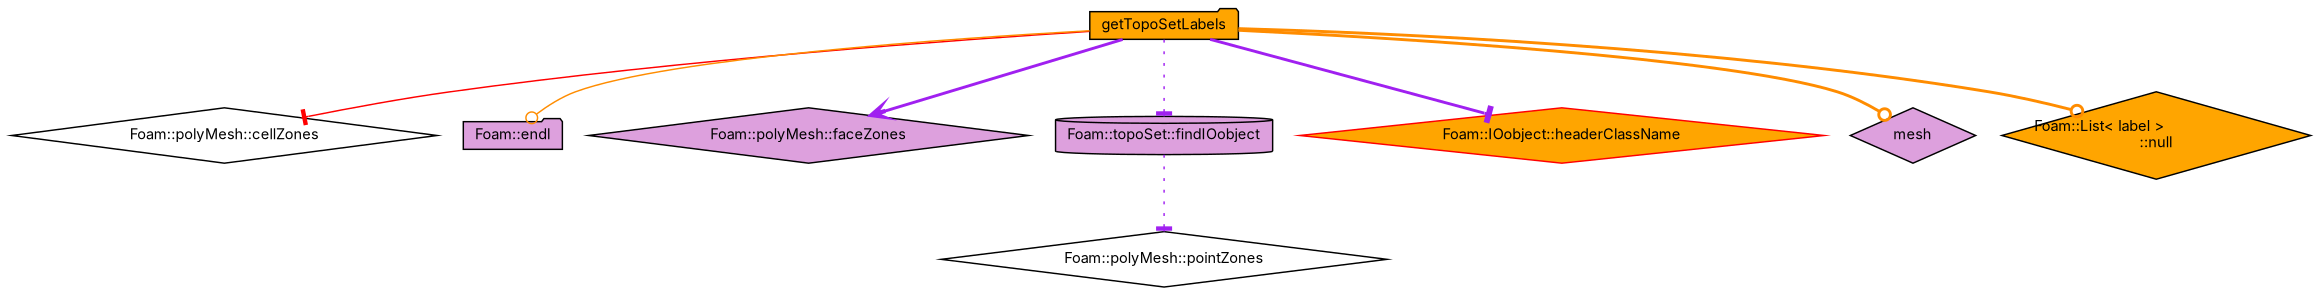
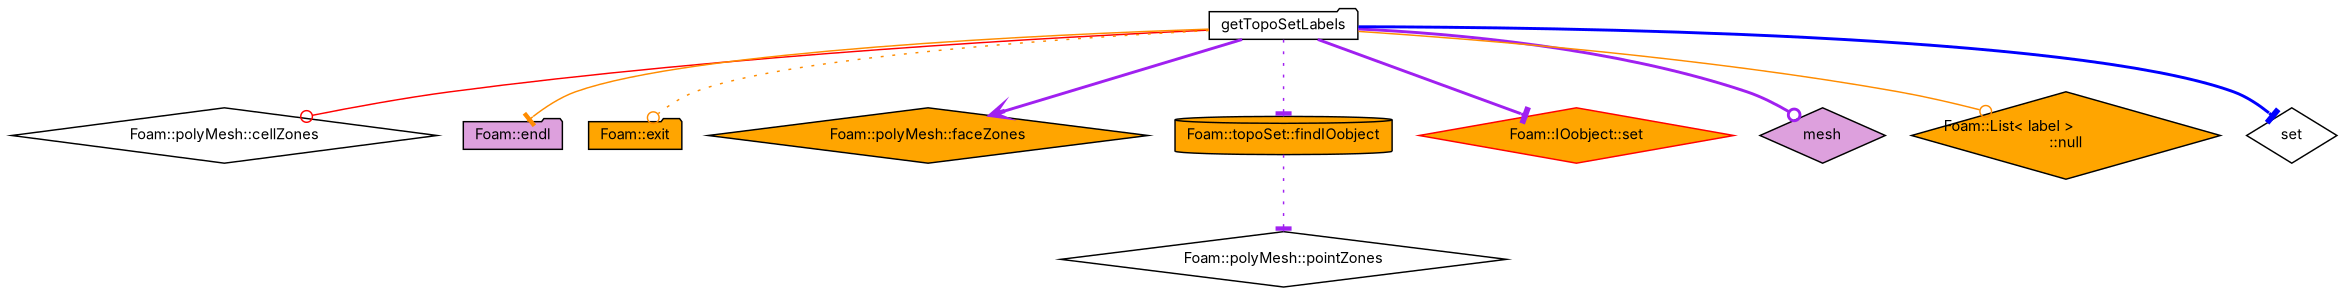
node "getTopoSetLabels": fillcolor orange -> white
edge "getTopoSetLabels" -> "Foam::endl": arrowhead odot -> tee
edge "getTopoSetLabels" -> "Foam::List< label > ::null": style bold -> solid
edge "getTopoSetLabels" -> "mesh": color darkorange -> purple
edge "getTopoSetLabels" -> "Foam::polyMesh::cellZones": arrowhead tee -> odot
node "Foam::exit": added
node "Foam::polyMesh::faceZones": fillcolor plum -> orange
node "Foam::topoSet::findIOobject": fillcolor plum -> orange
node "Foam::IOobject::headerClassName": label "Foam::IOobject::headerClassName" -> "Foam::IOobject::set"
node "set": added
